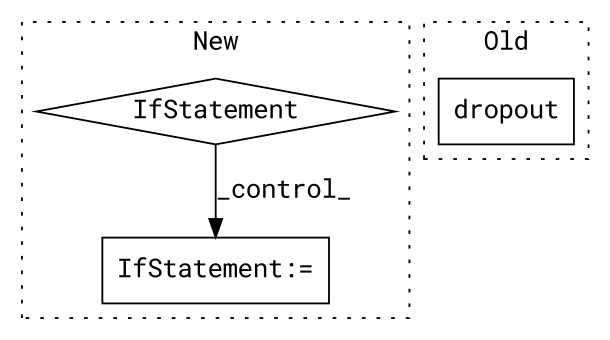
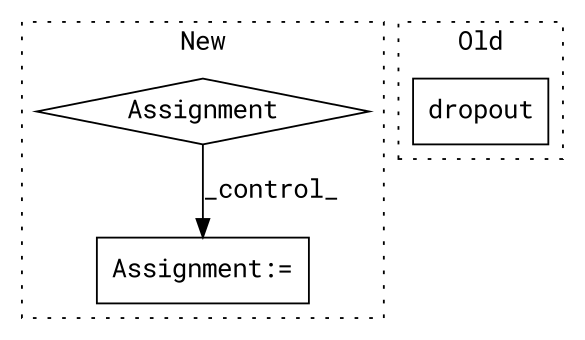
node "IfStatement": label "IfStatement" -> "Assignment"
node "IfStatement:=": label "IfStatement:=" -> "Assignment:="
